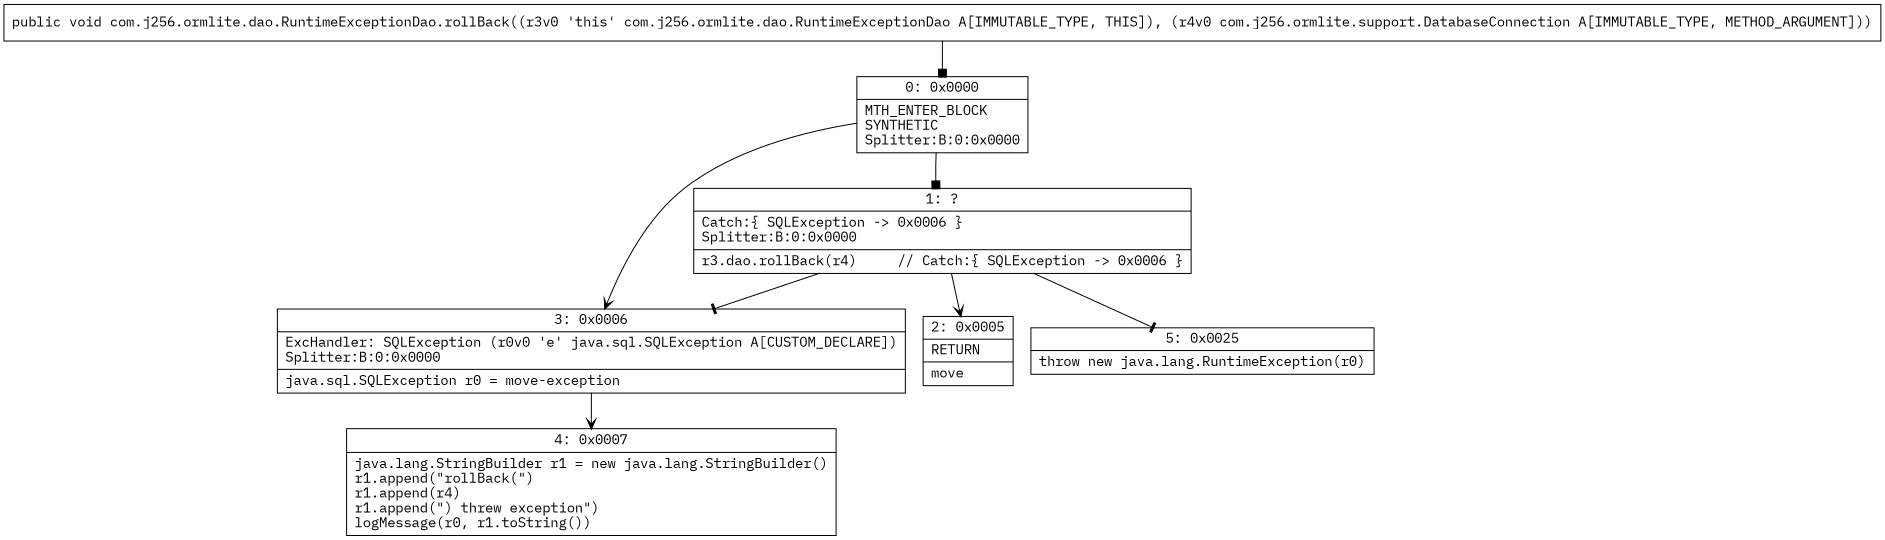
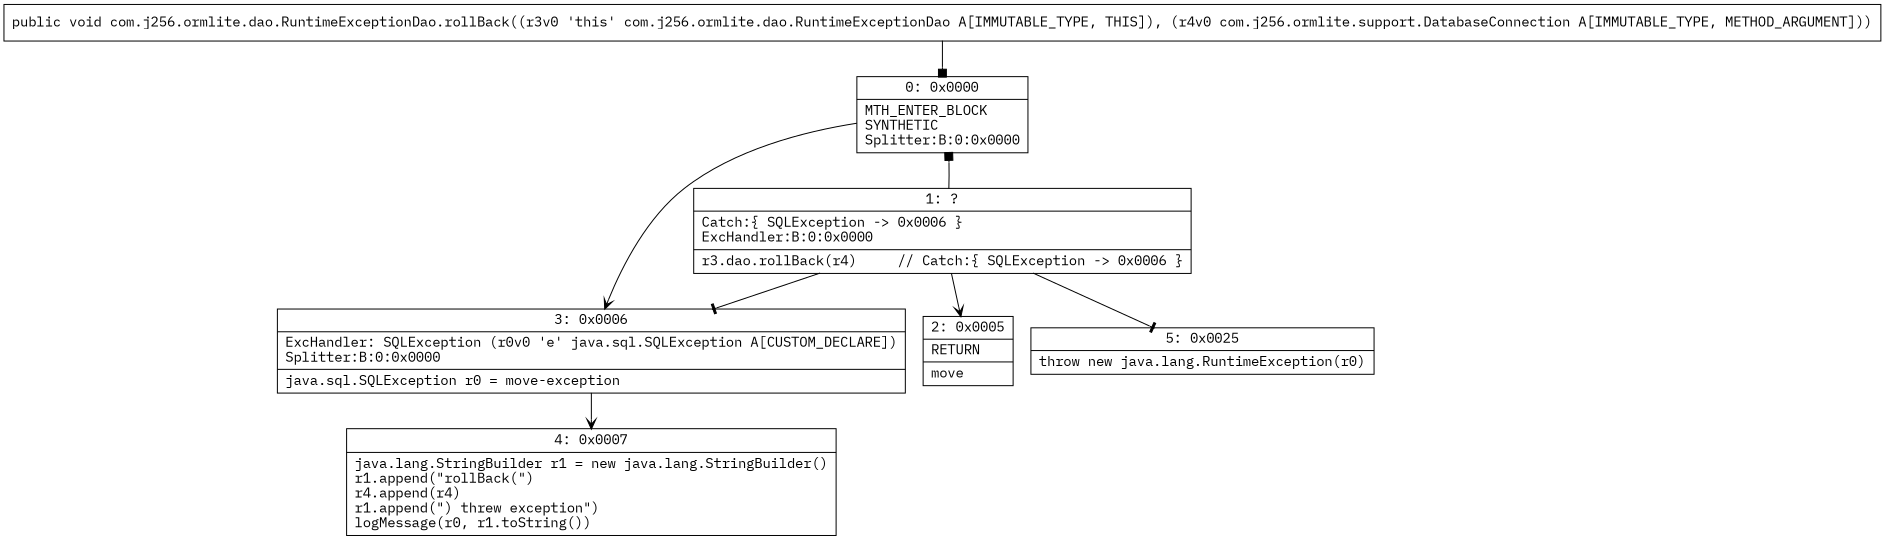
edge "0: 0x0000" -> "1: ?": reversed
node "1: ?": text "Splitter:B:0:0x0000" -> "ExcHandler:B:0:0x0000"
node "4: 0x0007": text "r1.append(r4)" -> "r4.append(r4)"
